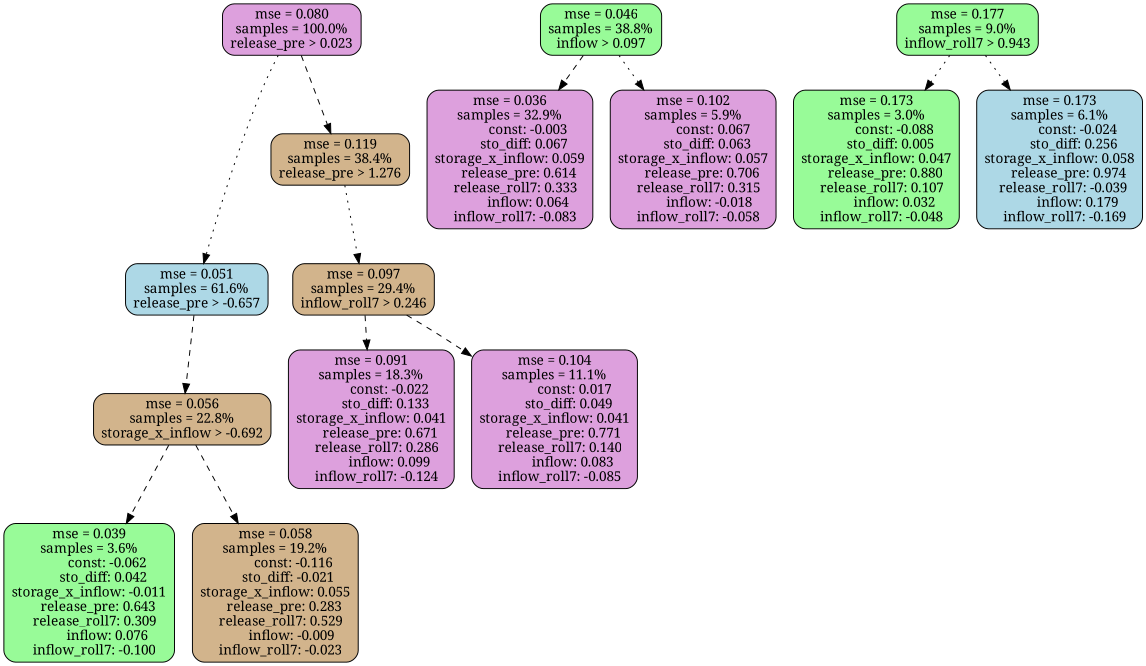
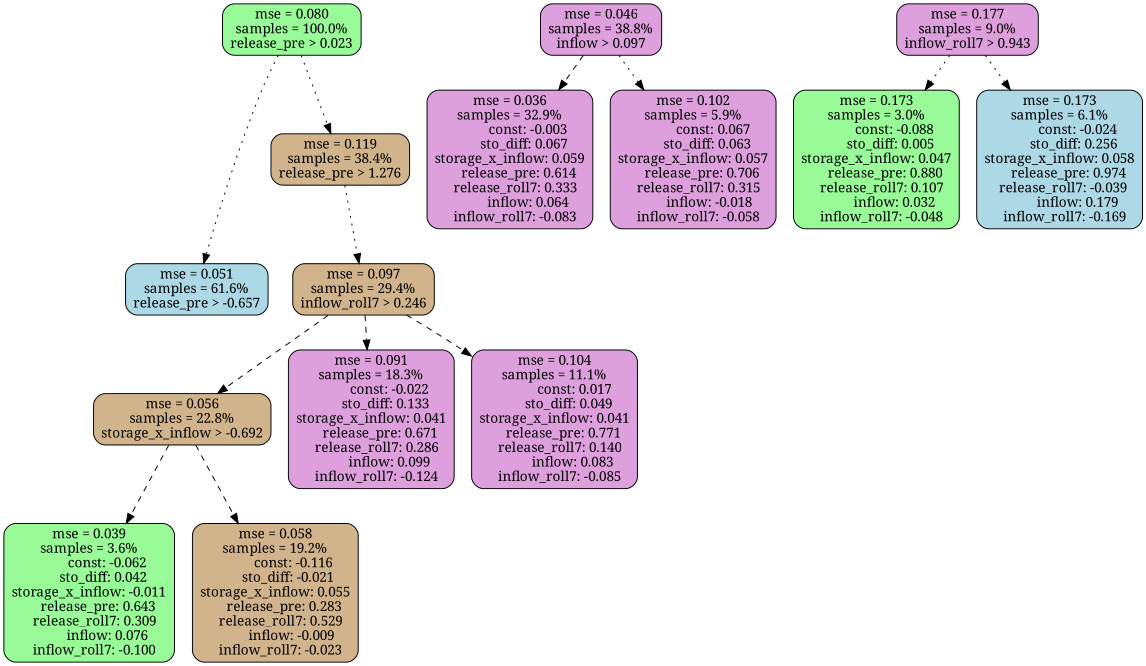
node "mse = 0.080 samples = 100.0% release_pre > 0.023": fillcolor plum -> palegreen
node "mse = 0.046 samples = 38.8% inflow > 0.097": fillcolor palegreen -> plum
node "mse = 0.177 samples = 9.0% inflow_roll7 > 0.943": fillcolor palegreen -> plum
edge "mse = 0.080 samples = 100.0% release_pre > 0.023" -> "mse = 0.119 samples = 38.4% release_pre > 1.276": style dashed -> dotted
edge "mse = 0.051 samples = 61.6% release_pre > -0.657" -> "mse = 0.056 samples = 22.8% storage_x_inflow > -0.692": now "mse = 0.097 samples = 29.4% inflow_roll7 > 0.246" -> "mse = 0.056 samples = 22.8% storage_x_inflow > -0.692"
